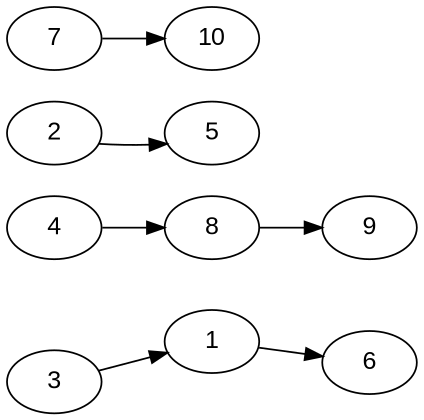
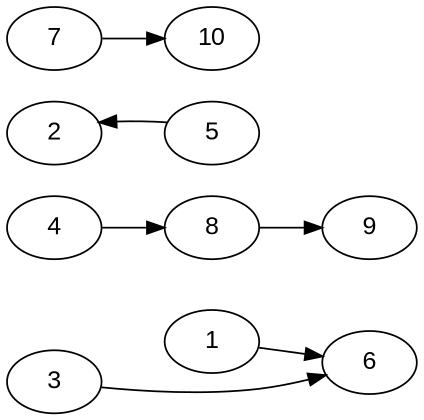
edge "2" -> "5": reversed
edge "3" -> "1": now "3" -> "6"
